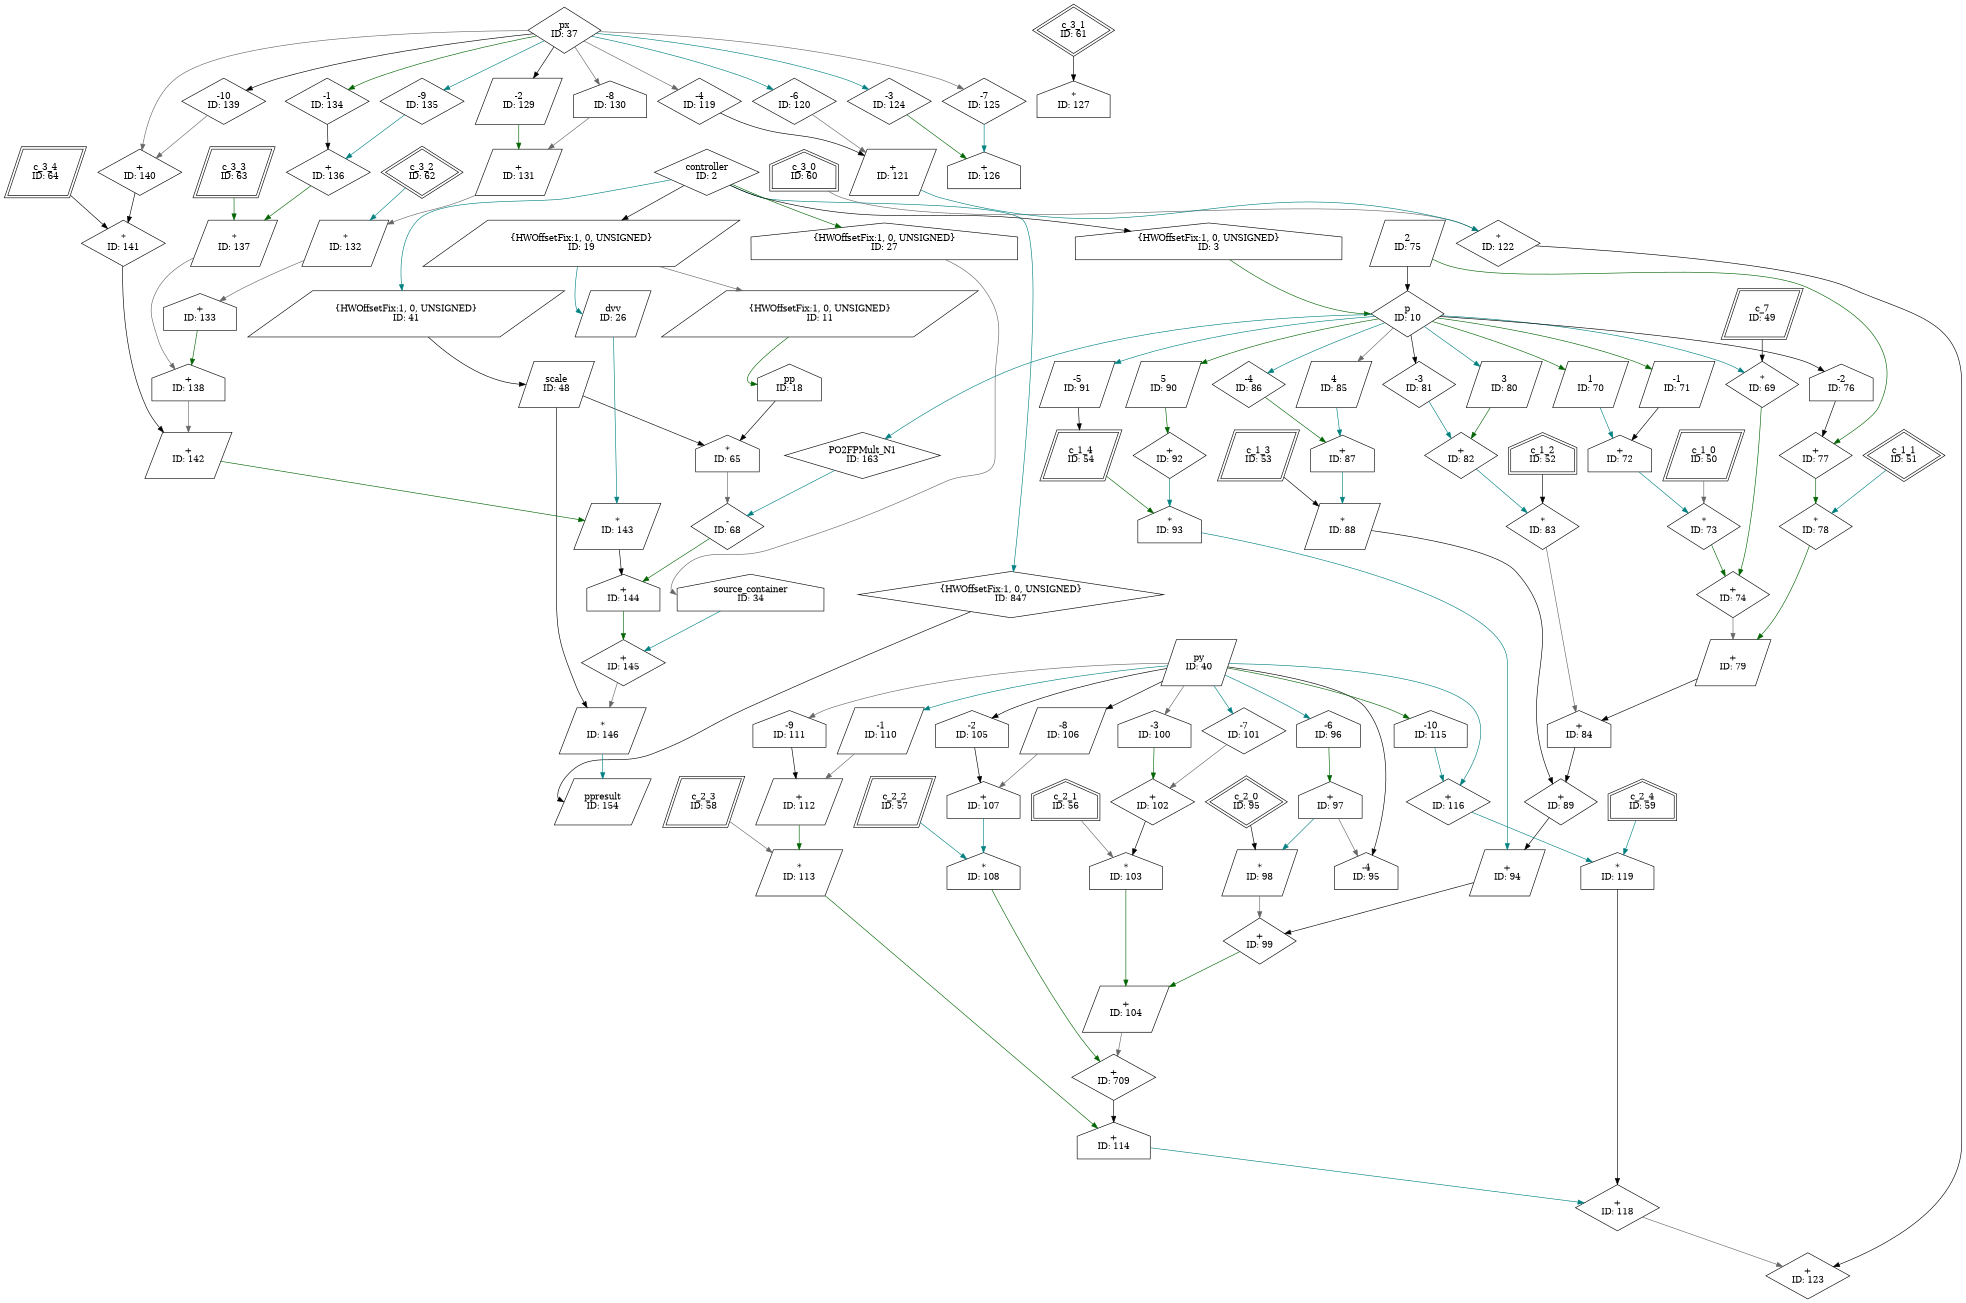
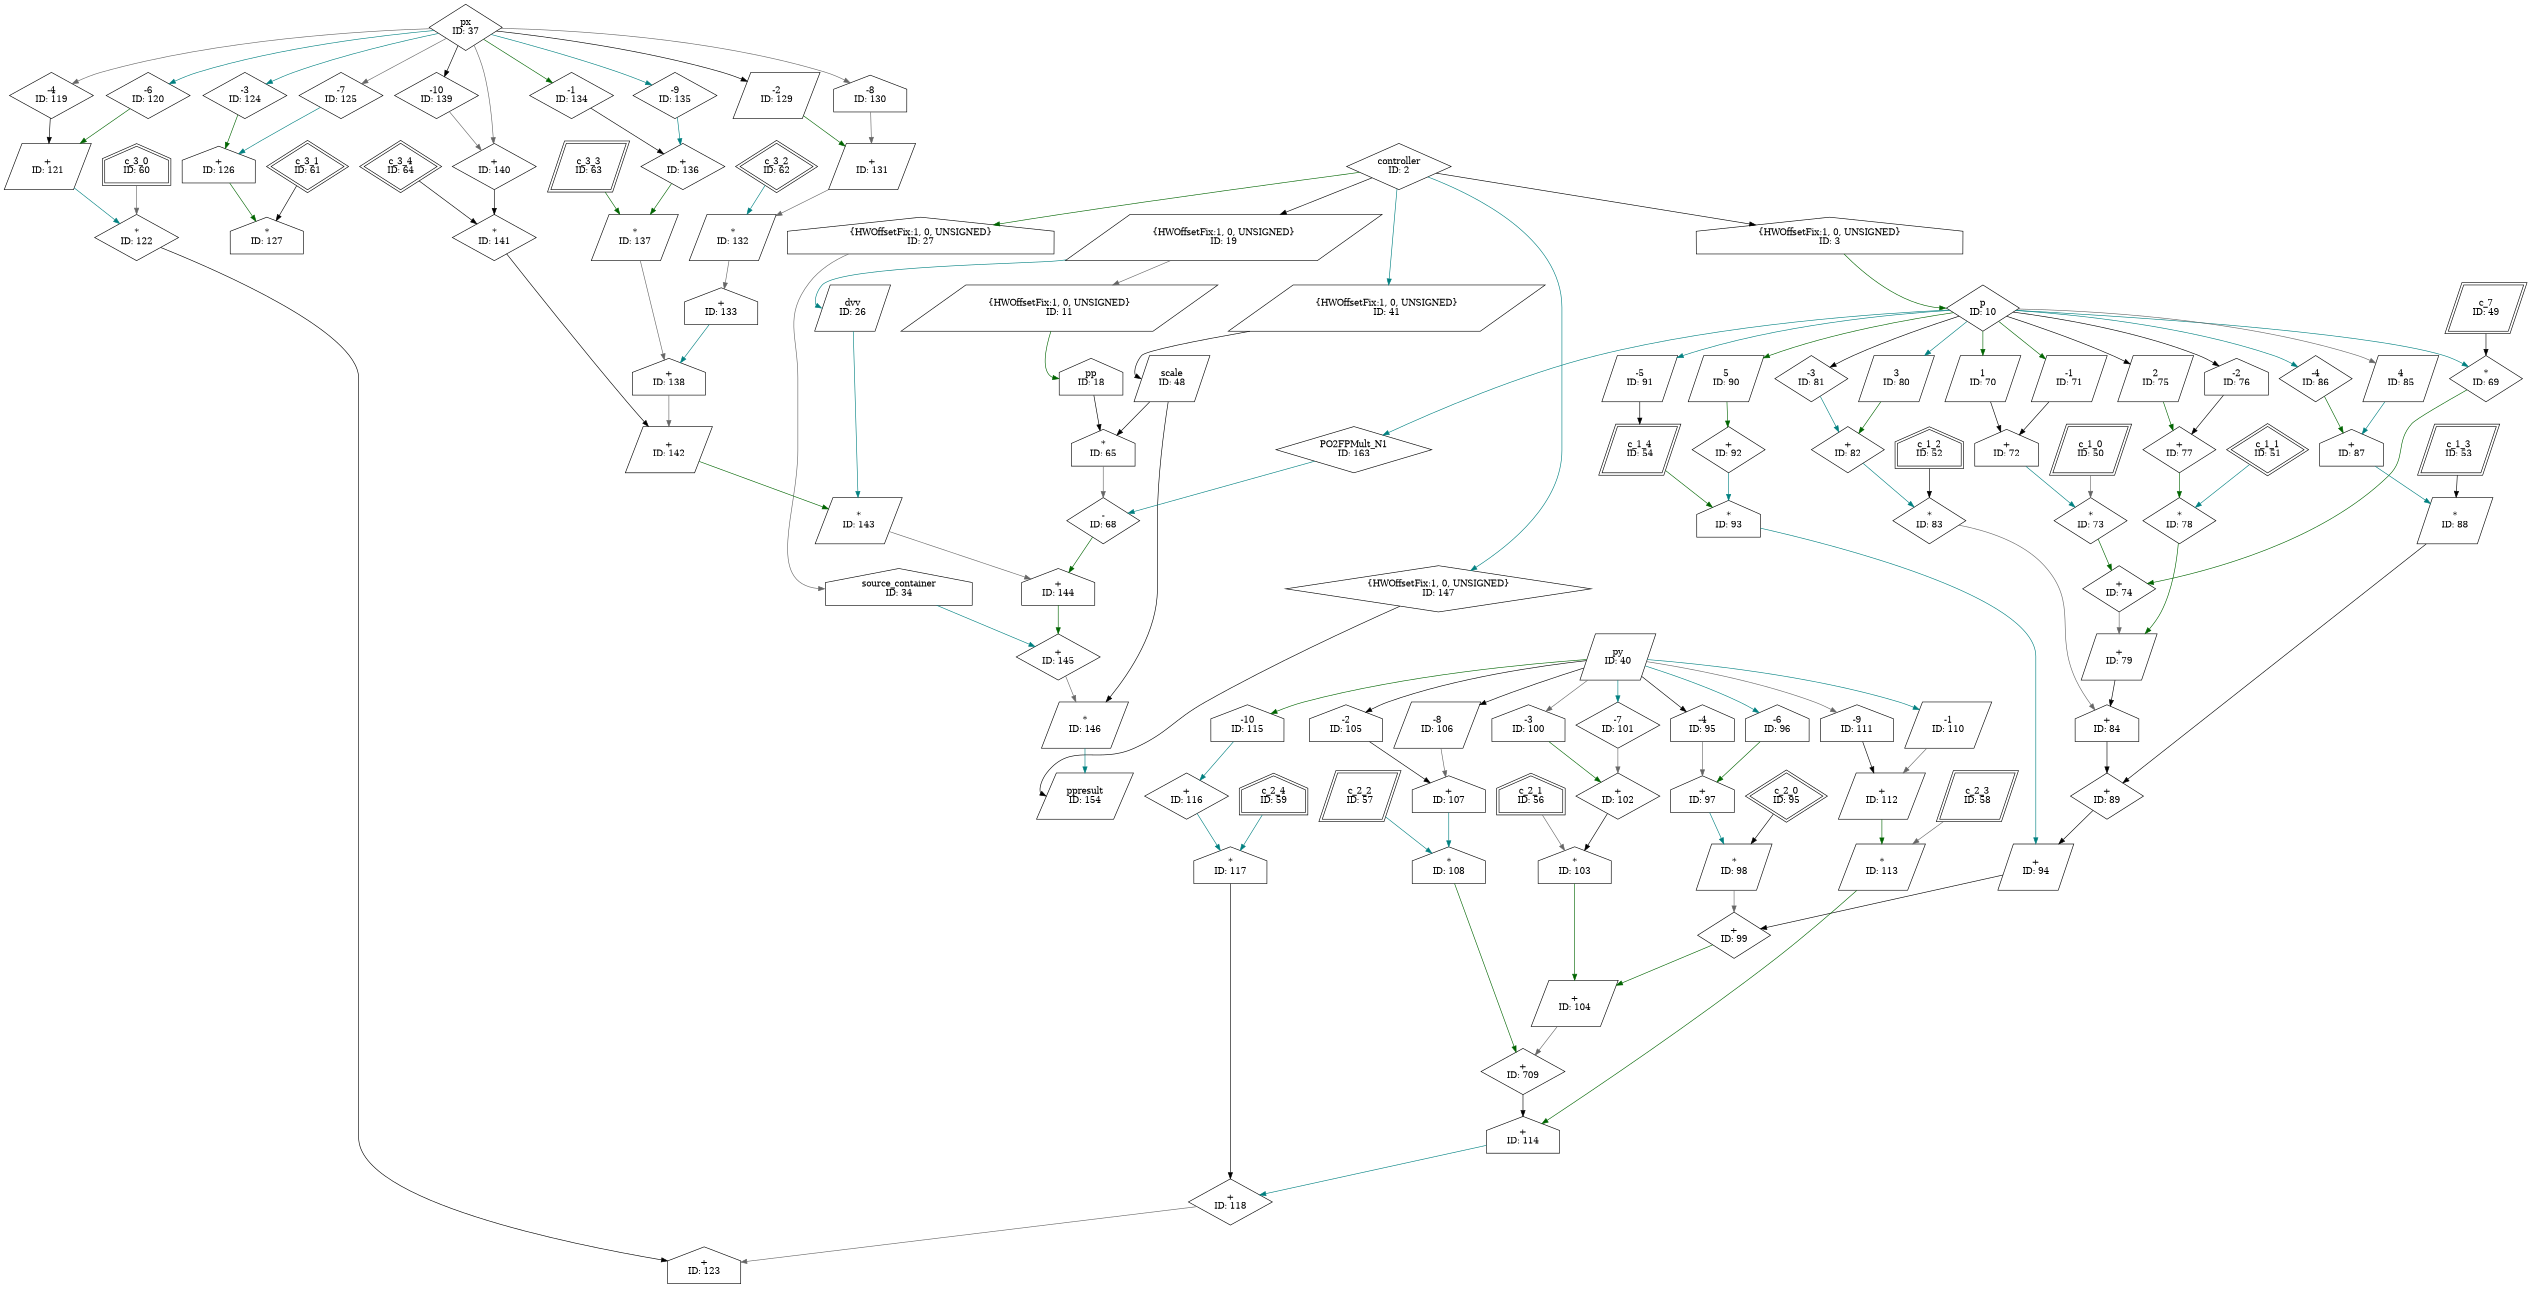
edge "-6 ID: 120" -> "+ ID: 121": color gray40 -> darkgreen
node "c_3_4 ID: 64": shape parallelogram -> diamond
edge "+ ID: 126" -> "* ID: 127": added
edge "2 ID: 75" -> "p ID: 10": reversed
edge "+ ID: 133" -> "+ ID: 138": color darkgreen -> teal
edge "1 ID: 70" -> "+ ID: 72": color teal -> black
edge "* ID: 143" -> "+ ID: 144": color black -> gray40
node "{HWOffsetFix:1, 0, UNSIGNED} ID: 847": label "{HWOffsetFix:1, 0, UNSIGNED} ID: 847" -> "{HWOffsetFix:1, 0, UNSIGNED} ID: 147"
edge "py ID: 40" -> "+ ID: 116": removed
edge "+ ID: 97" -> "-4 ID: 95": reversed
node "* ID: 119": label "* ID: 119" -> "* ID: 117"
node "+ ID: 123": shape diamond -> house
